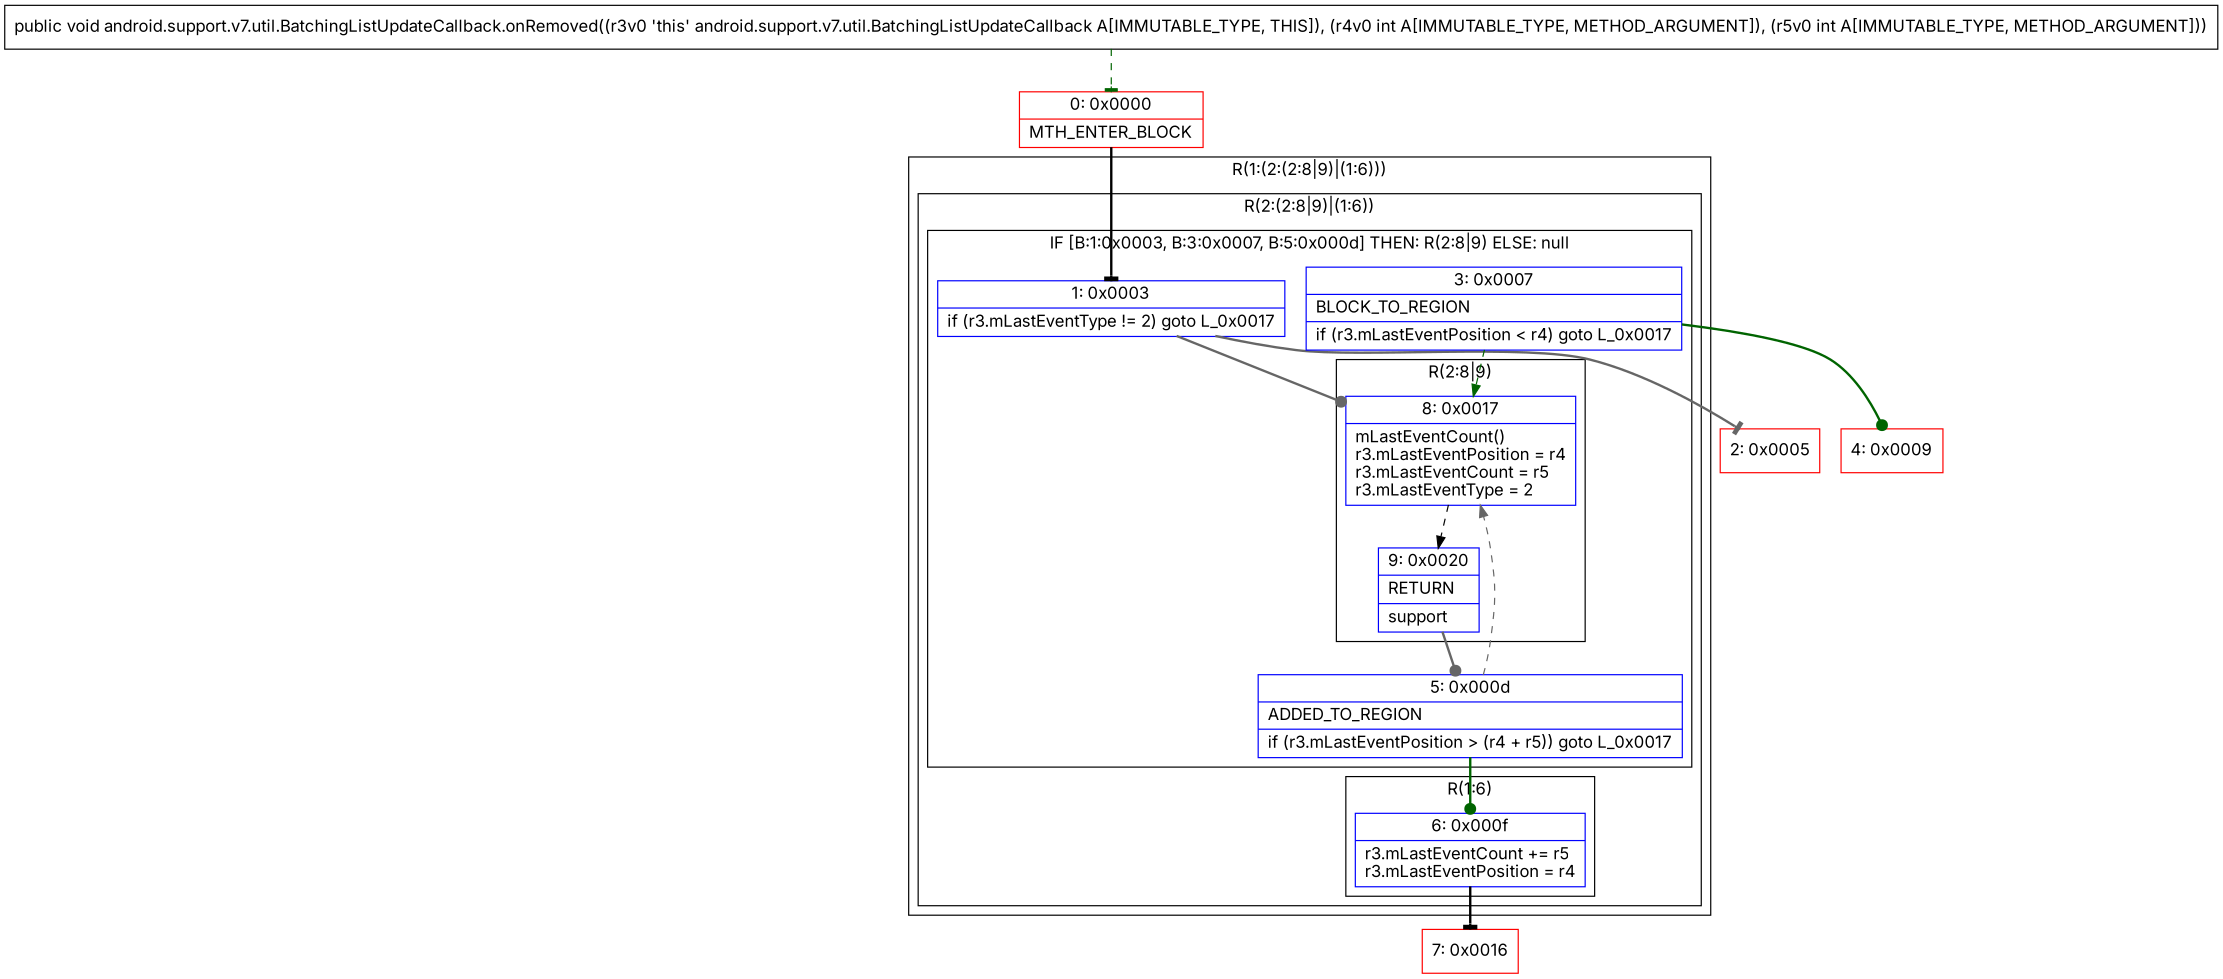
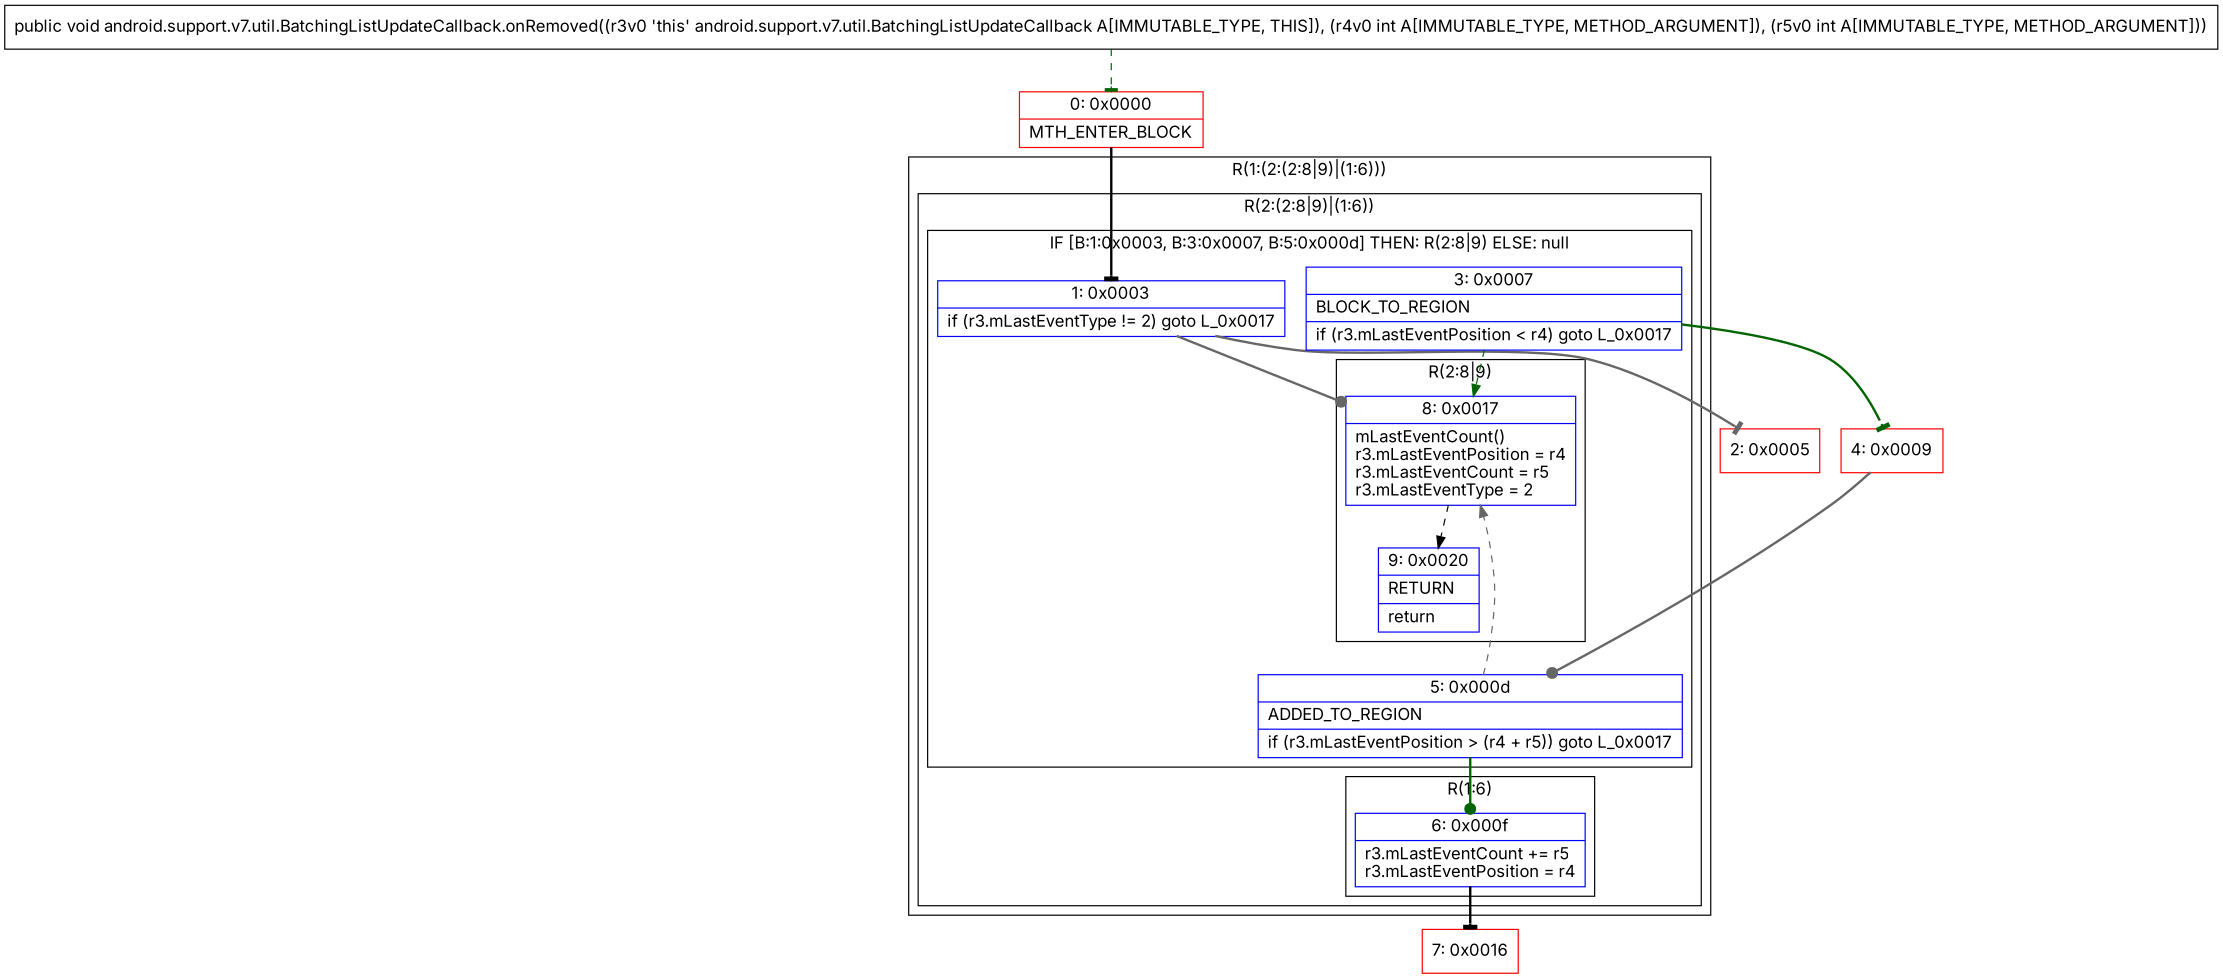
edge "3: 0x0007" -> "4: 0x0009": arrowhead dot -> tee
node "9: 0x0020": text "support" -> "return"
edge "9: 0x0020" -> "5: 0x000d": now "4: 0x0009" -> "5: 0x000d"
